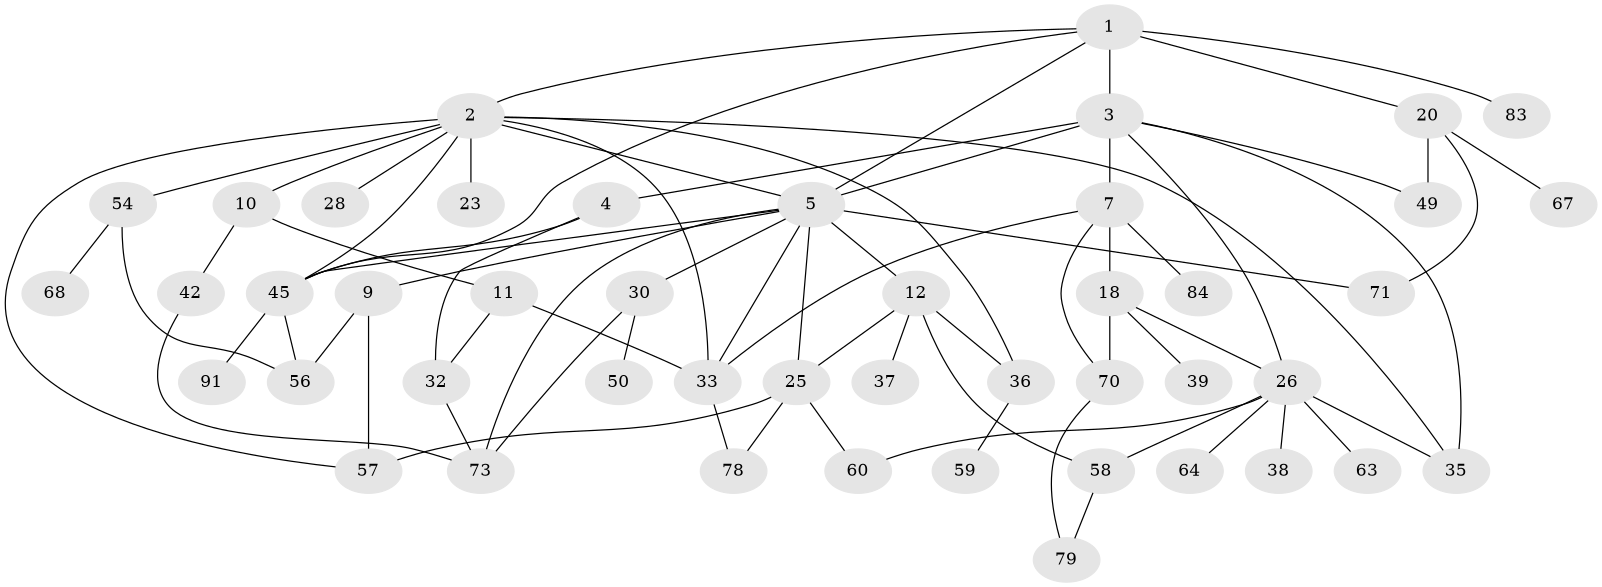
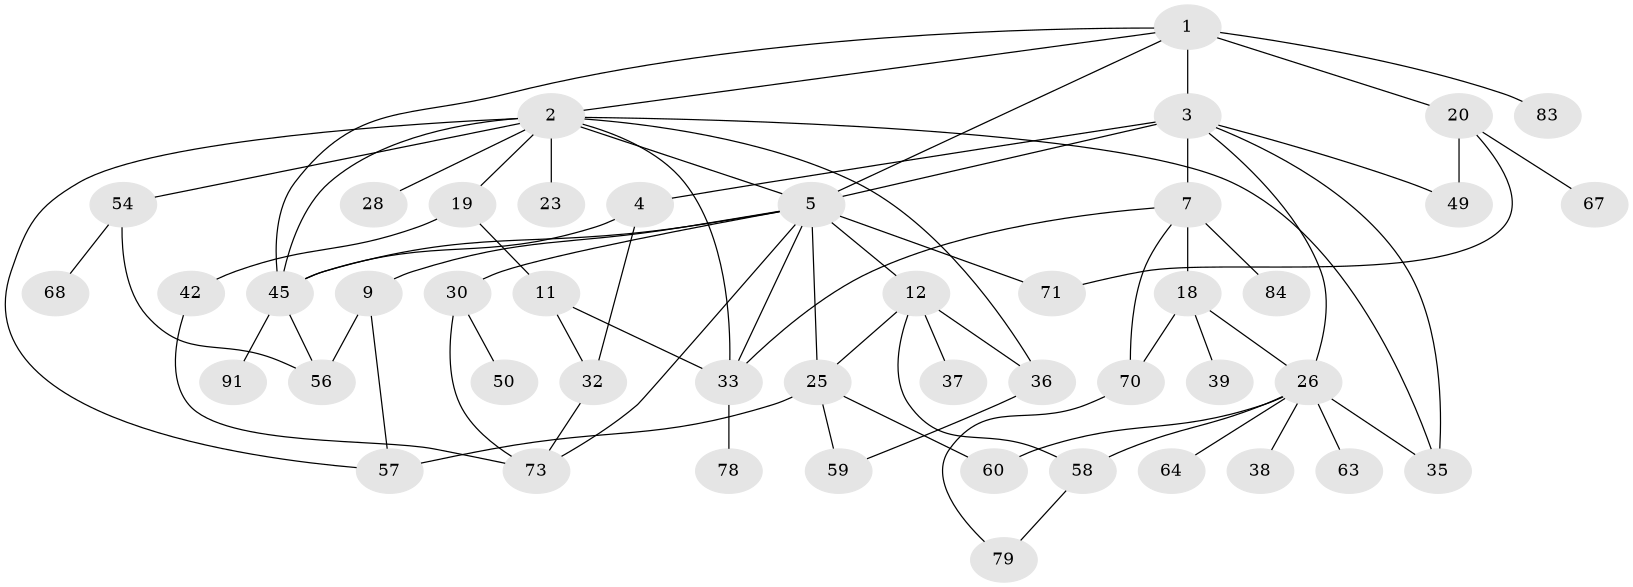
node "10": label "10" -> "19"
edge "25" -- "78": now "25" -- "59"
